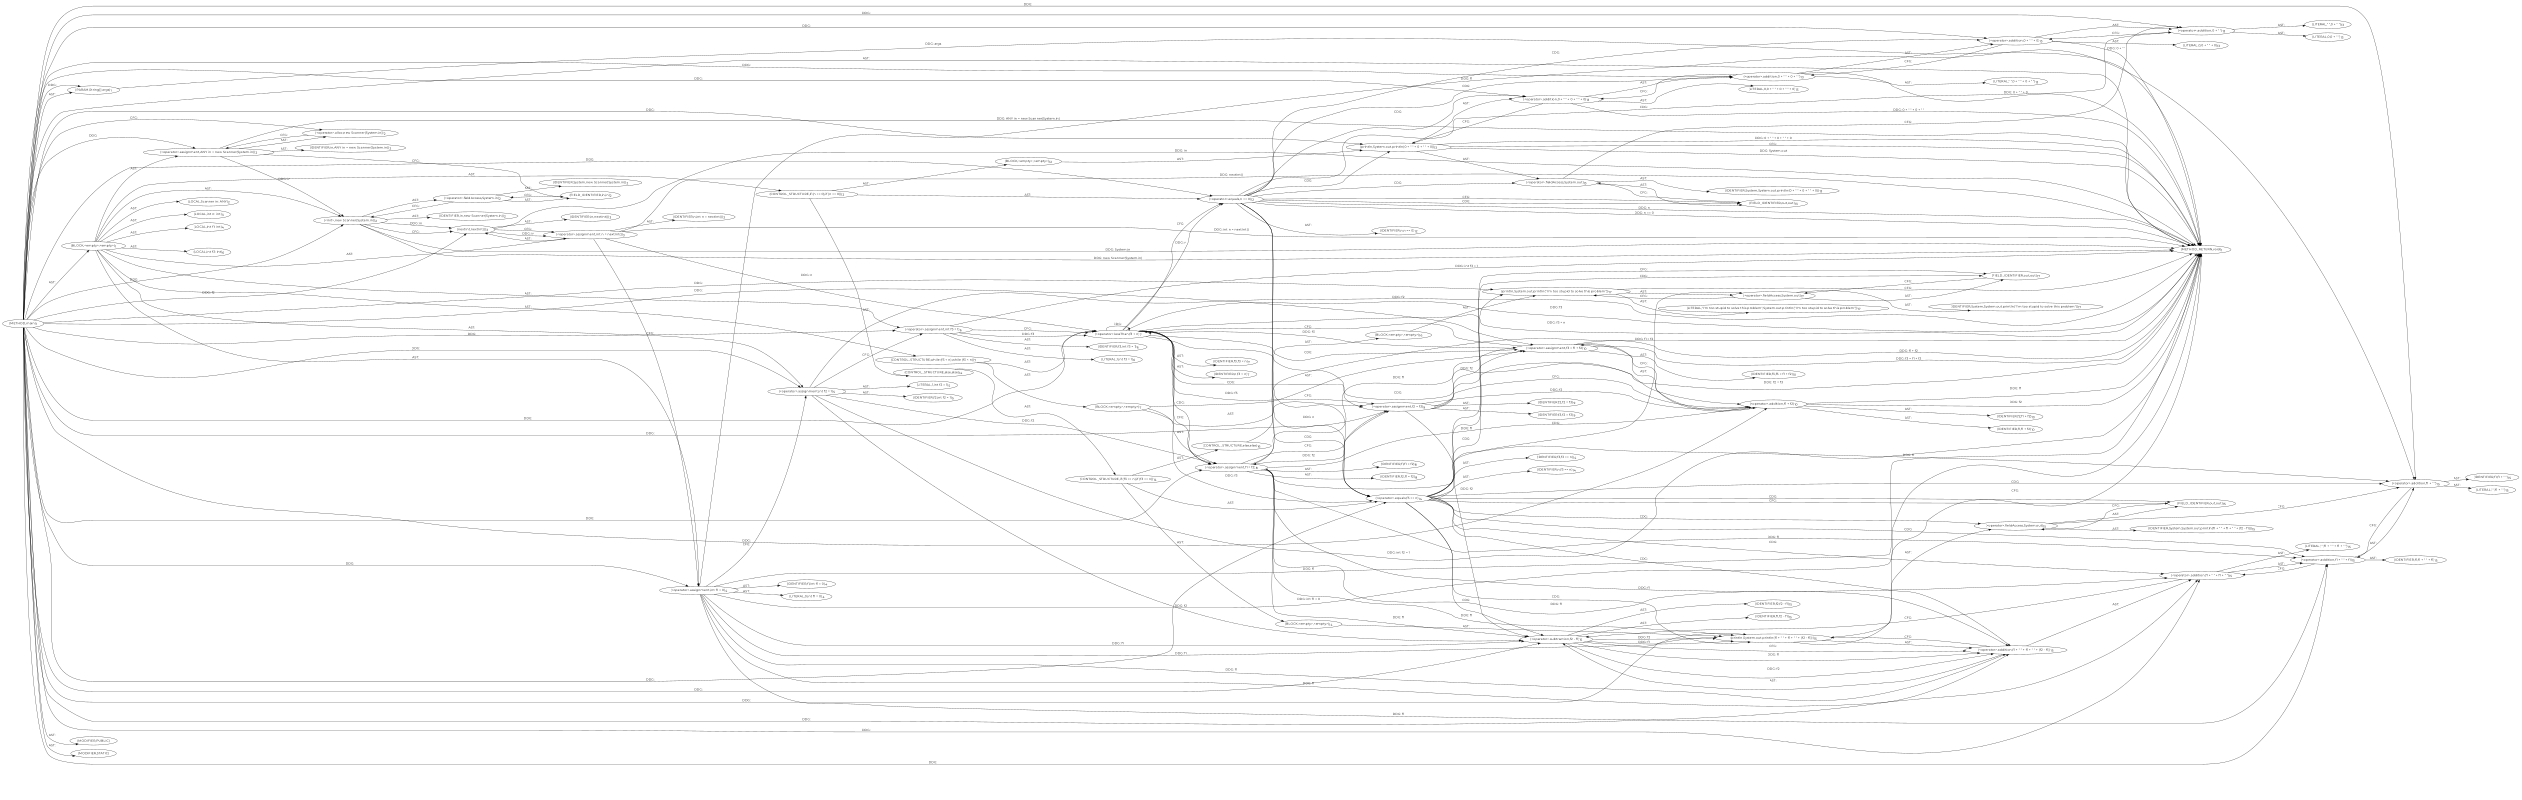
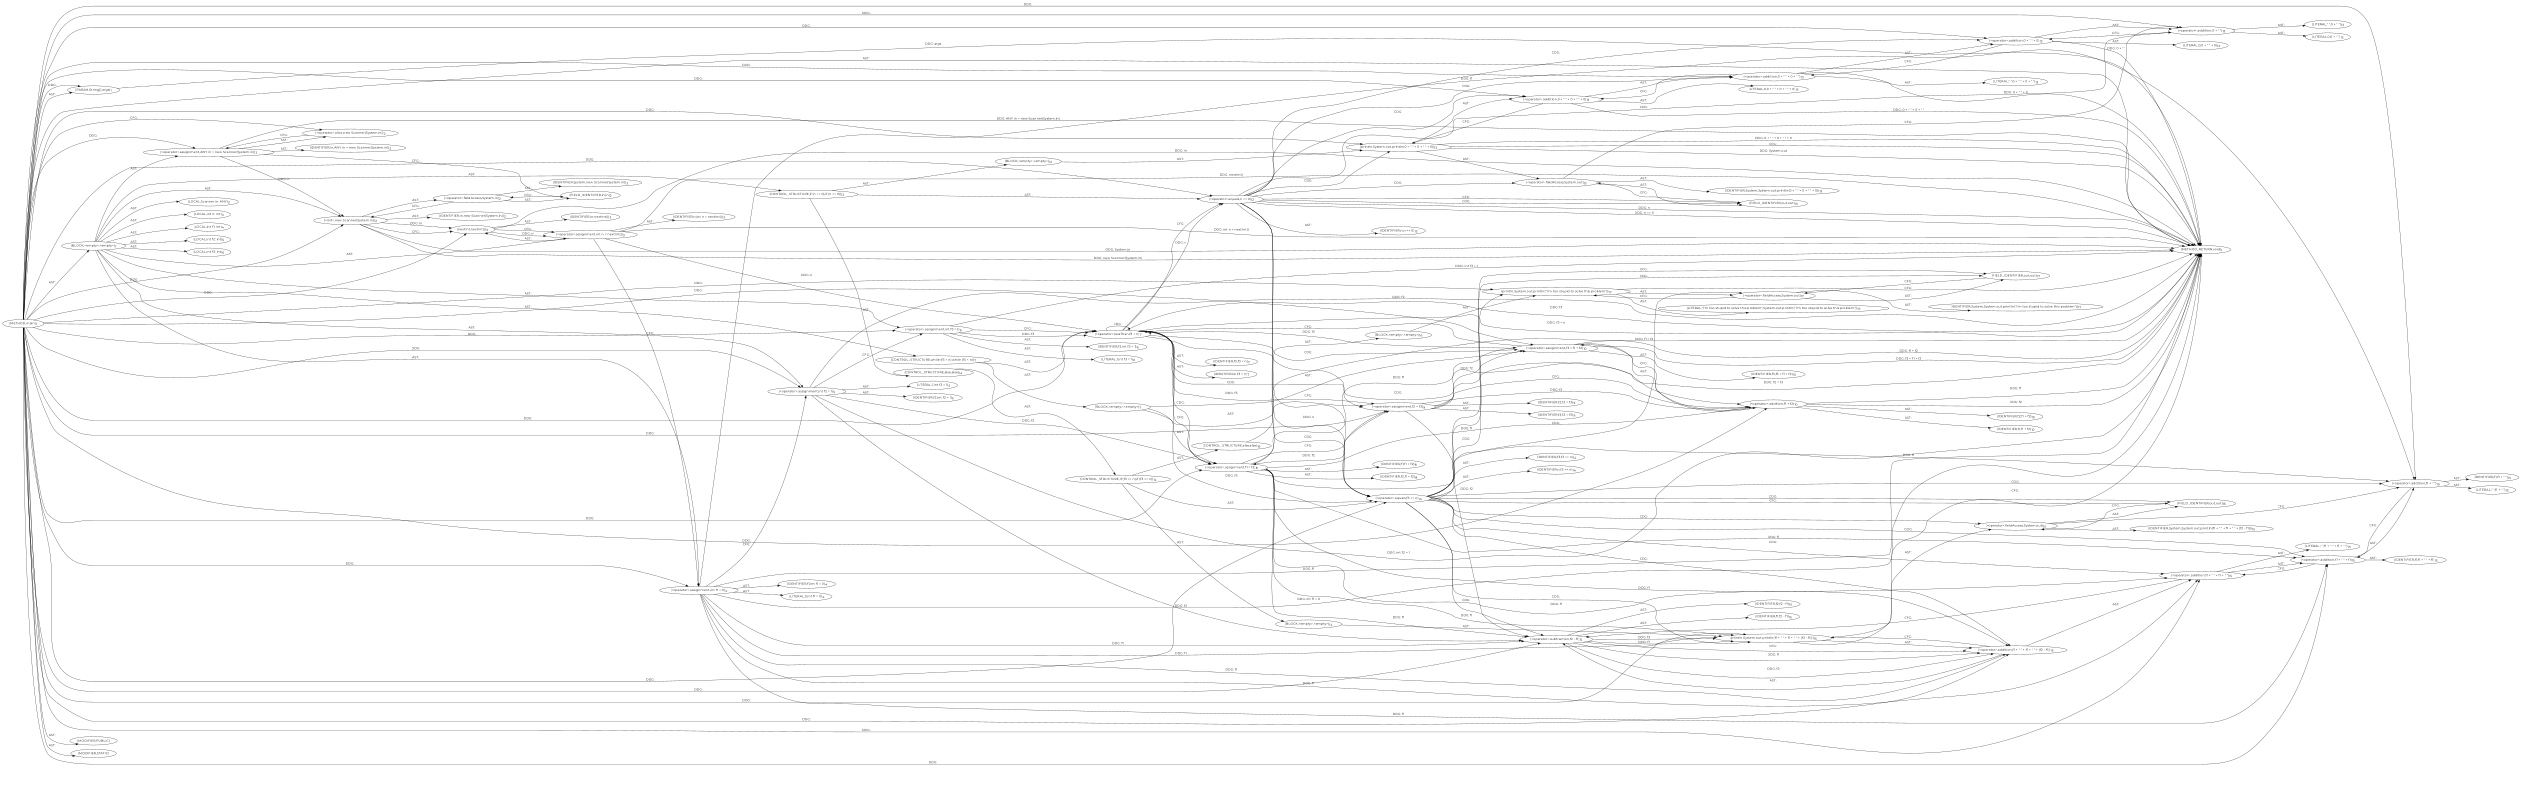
node "(LOCAL,int f2: int)": added
edge "(METHOD,main)" -> "(nextInt,nextInt())": label "DDG: f2" -> "DDG: "
